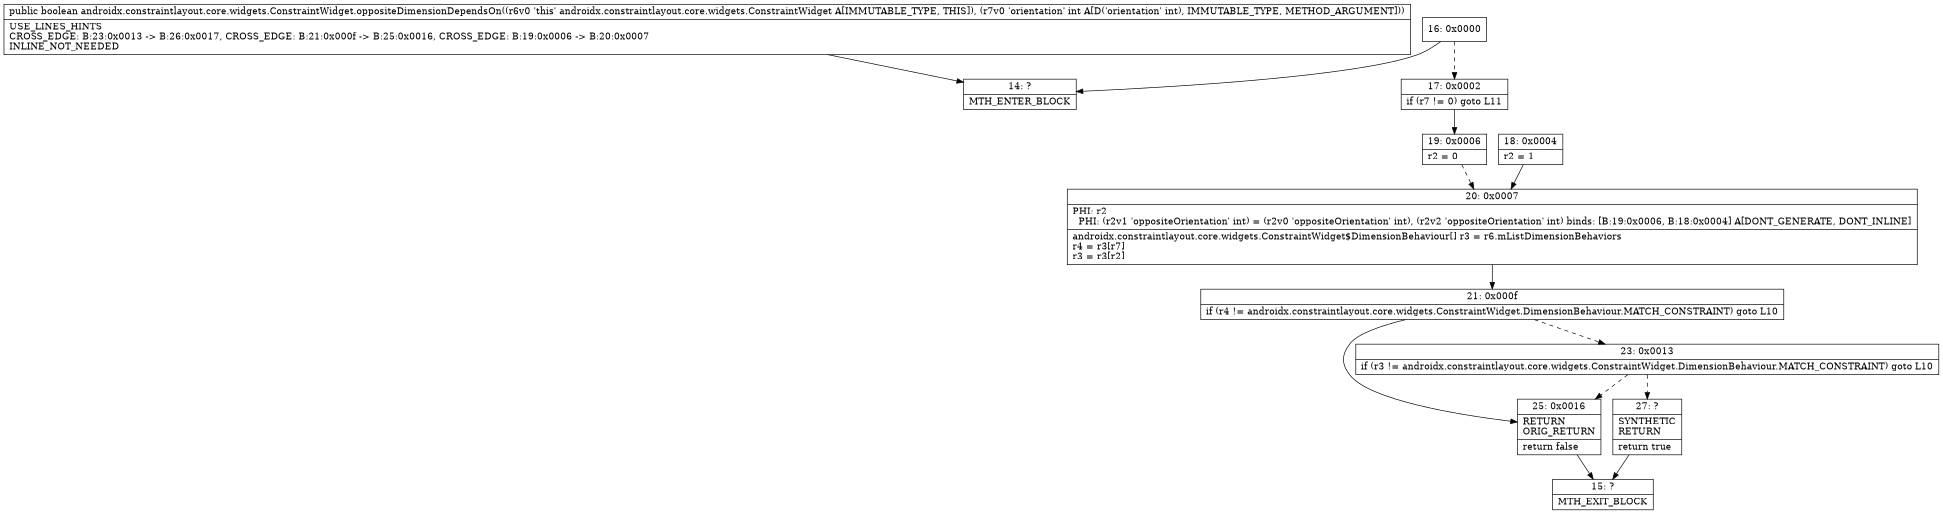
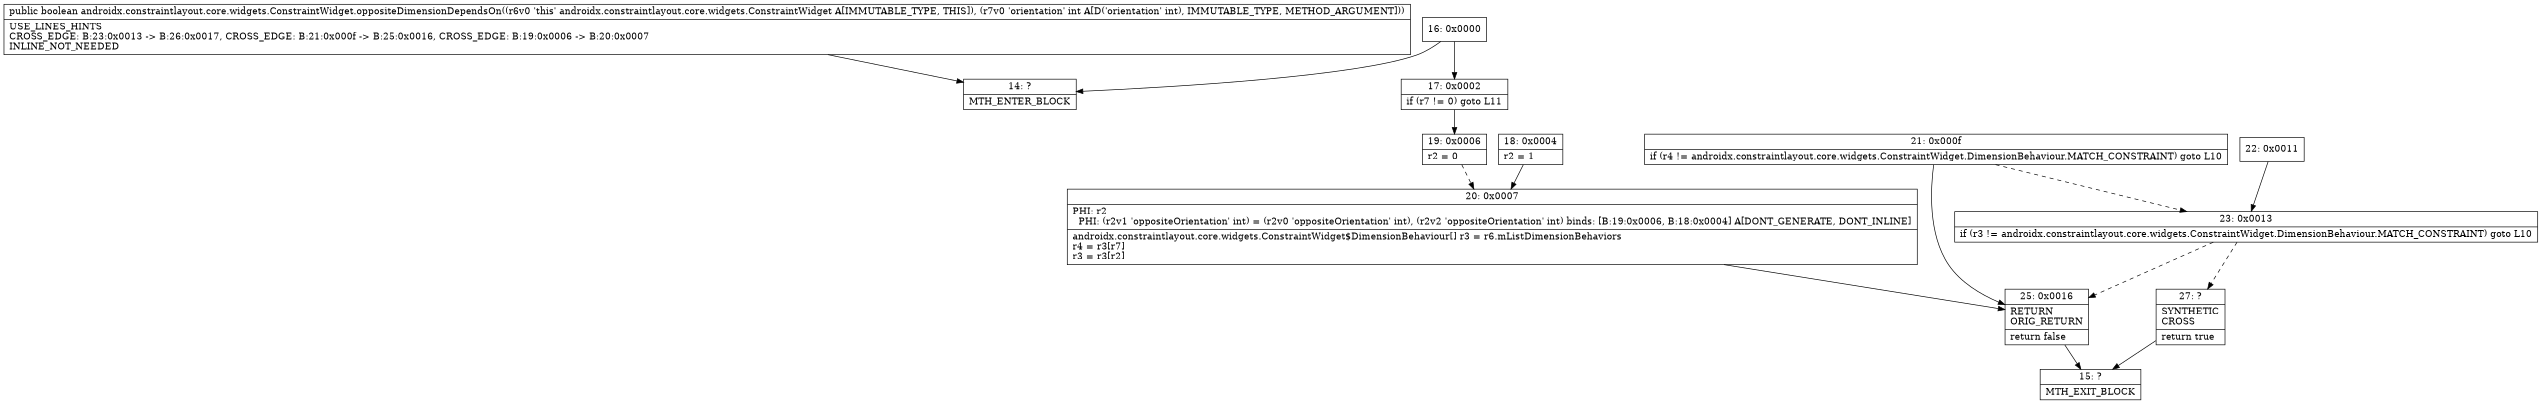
edge "16: 0x0000" -> "17: 0x0002": style dashed -> solid
node "22: 0x0011": added
edge "20: 0x0007" -> "21: 0x000f": now "20: 0x0007" -> "25: 0x0016"
node "27: ?": text "RETURN" -> "CROSS"
